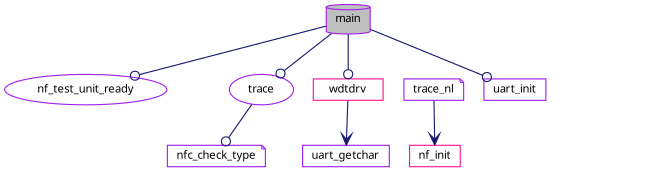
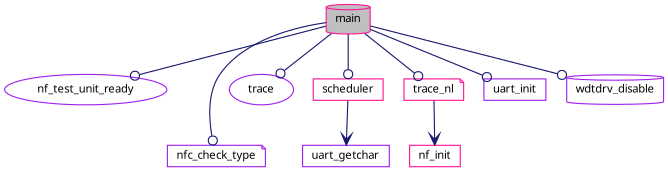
node "main": color purple -> deeppink
edge "main" -> "trace_nl": added
node "wdtdrv": label "wdtdrv" -> "scheduler"
node "trace_nl": color purple -> deeppink
node "wdtdrv_disable": added
edge "trace" -> "nfc_check_type": now "main" -> "nfc_check_type"
